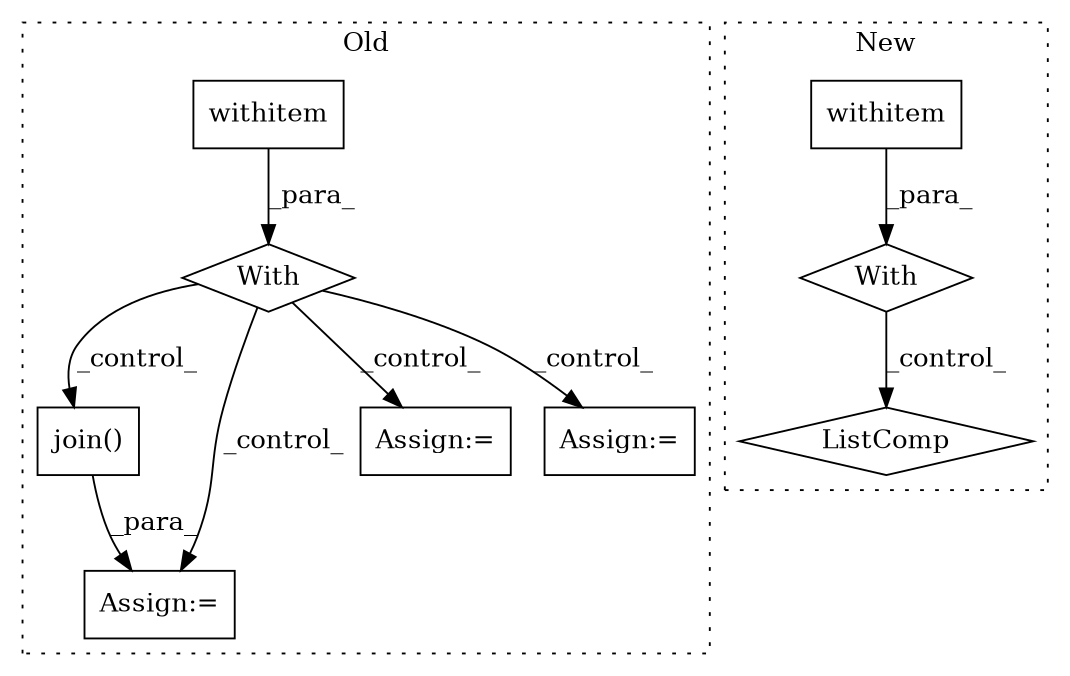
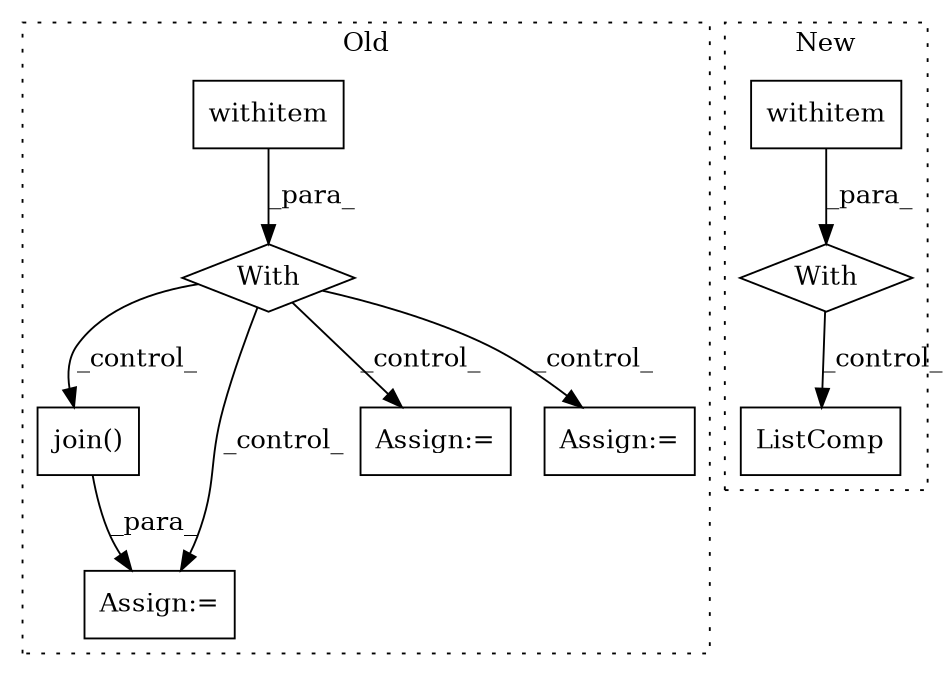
node "ListComp": shape diamond -> box
